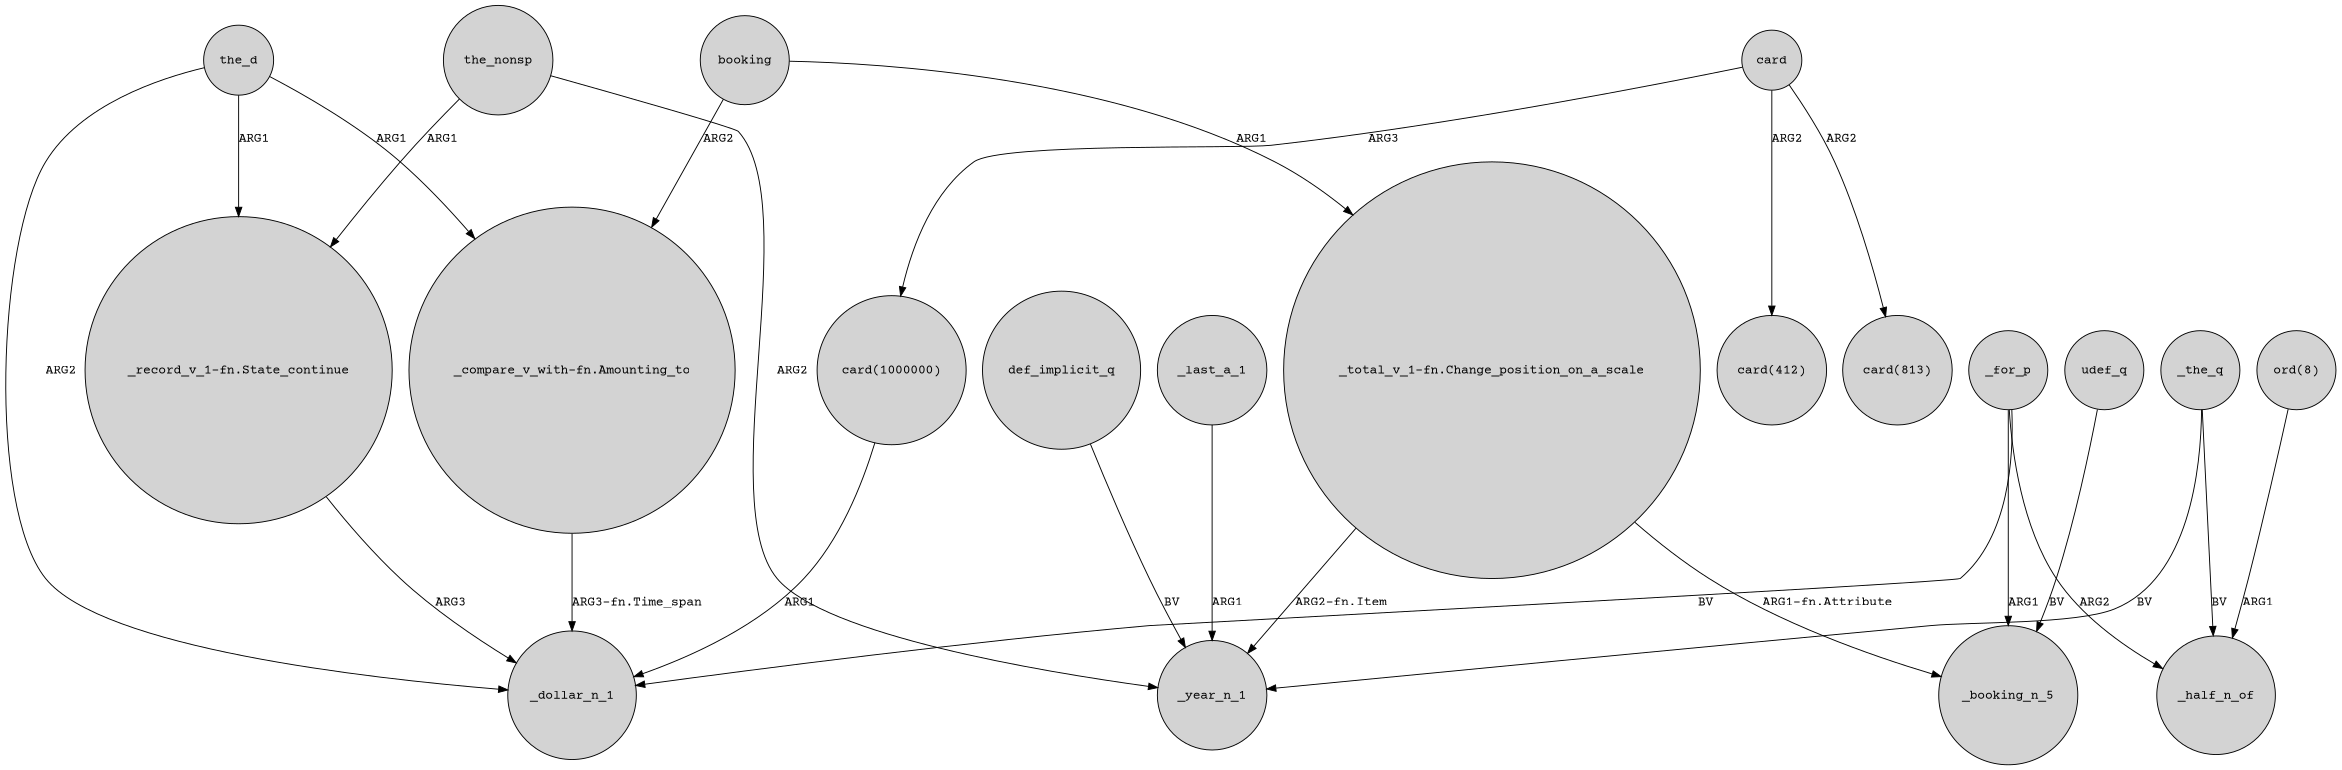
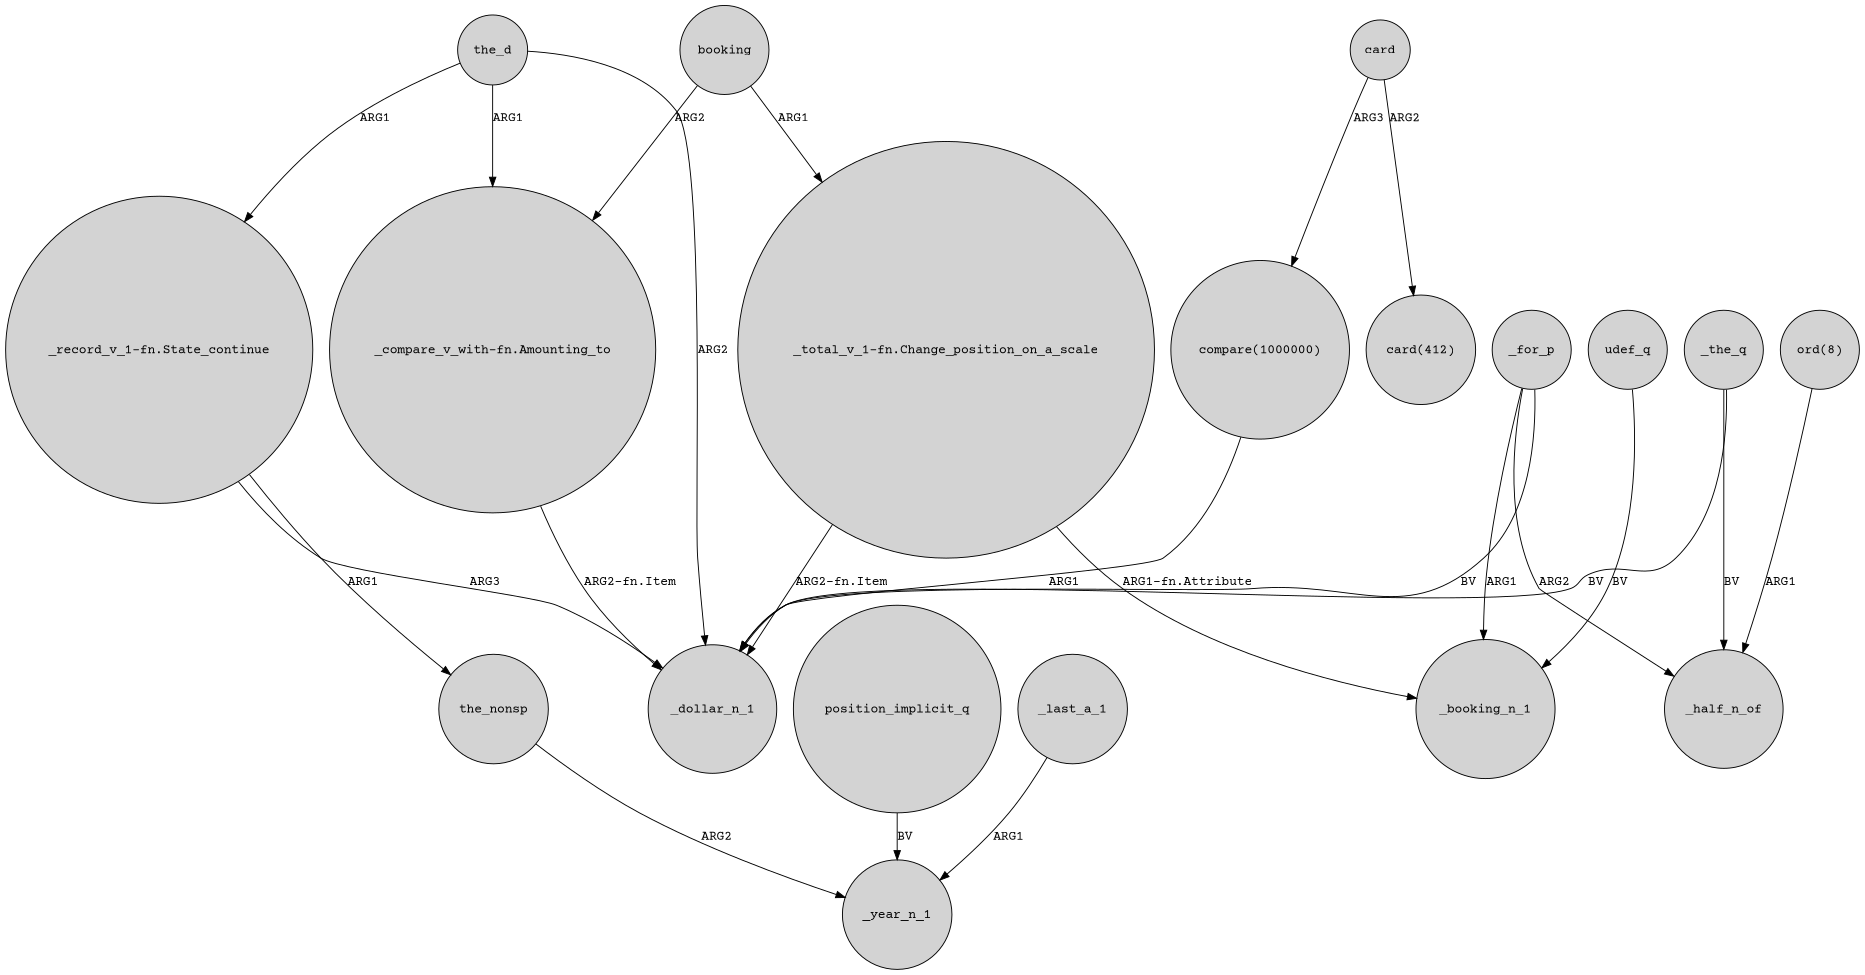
edge "the_nonsp" -> "_record_v_1-fn.State_continue": reversed
node "card(1000000)": label "card(1000000)" -> "compare(1000000)"
node "def_implicit_q": label "def_implicit_q" -> "position_implicit_q"
node "card(813)": removed
edge "_total_v_1-fn.Change_position_on_a_scale" -> "_year_n_1": now "_total_v_1-fn.Change_position_on_a_scale" -> "_dollar_n_1"
edge "_compare_v_with-fn.Amounting_to" -> "_dollar_n_1": label "ARG3-fn.Time_span" -> "ARG2-fn.Item"
edge "_the_q" -> "_year_n_1": now "_the_q" -> "_dollar_n_1"
node "_booking_n_5": label "_booking_n_5" -> "_booking_n_1"
